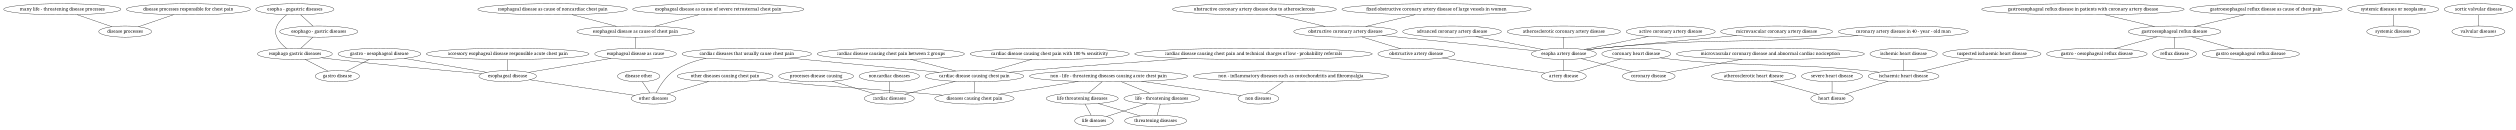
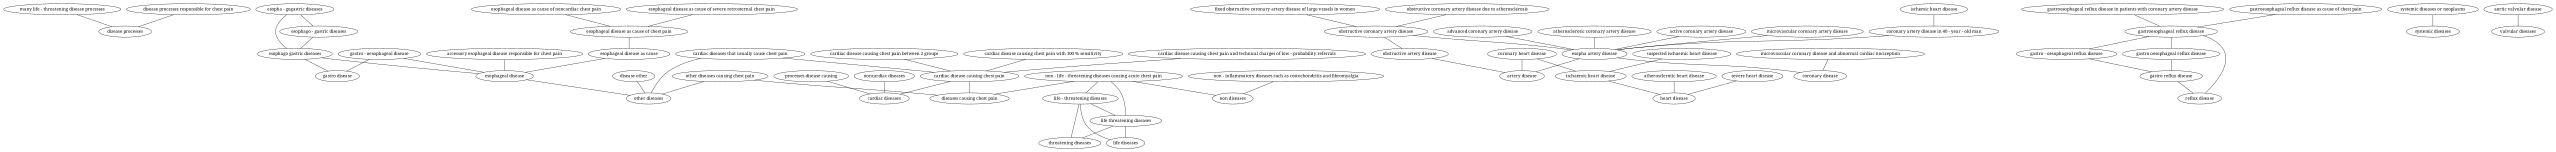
node "accessory esophageal disease responsible acute chest pain": label "accessory esophageal disease responsible acute chest pain" -> "accessory esophageal disease responsible for chest pain"
edge "ischemic heart disease" -- "ischaemic heart disease": now "ischemic heart disease" -- "coronary artery disease in 40 - year - old man"
node "gastro reflux disease": added
edge "life - threatening diseases" -- "life threatening diseases": added
